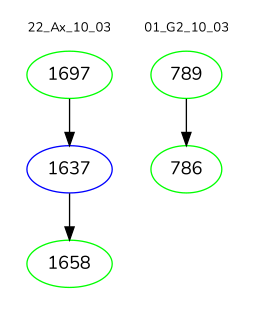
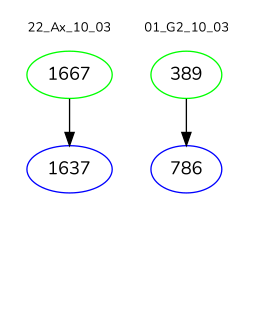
node "1697": label "1697" -> "1667"
node "789": label "789" -> "389"
node "786": color green -> blue
node "1658": removed
